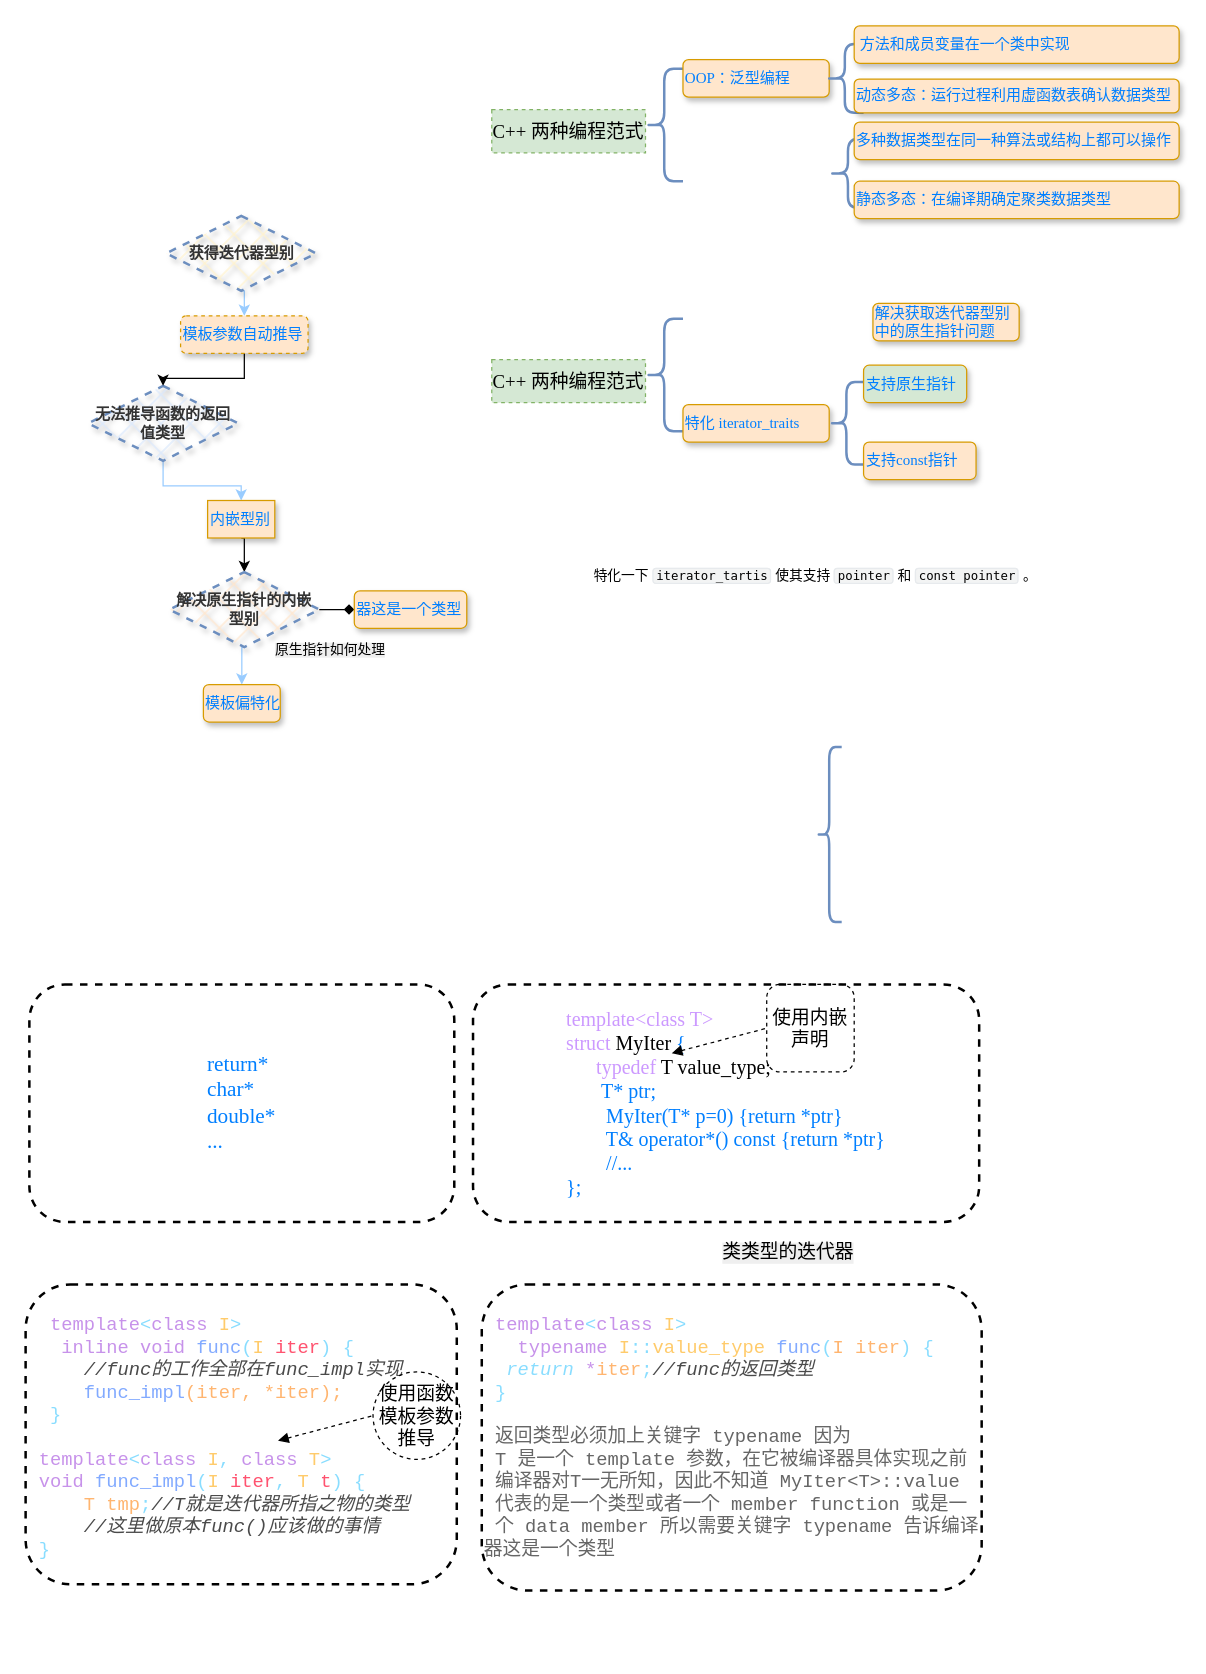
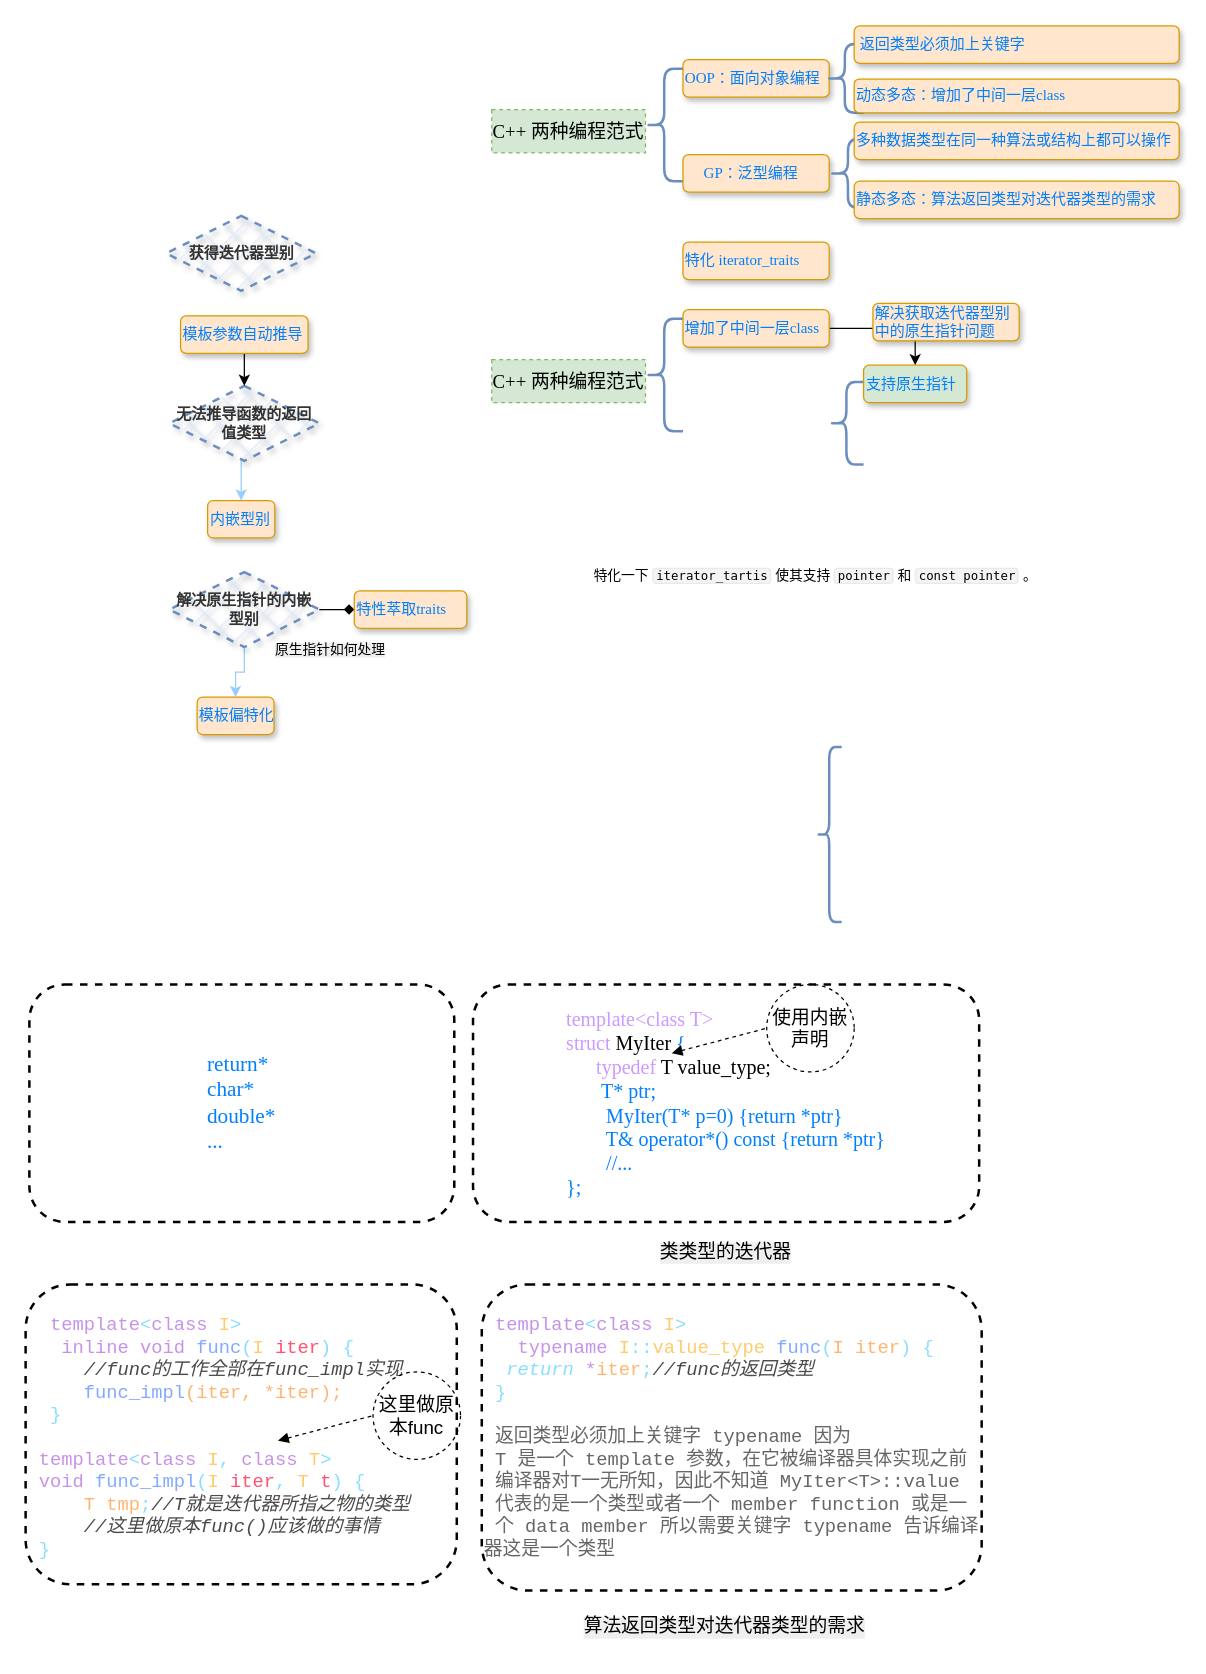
node "方法和成员变量在一个类中实现": label "方法和成员变量在一个类中实现" -> "返回类型必须加上关键字"
node "OOP：泛型编程": label "OOP：泛型编程" -> "OOP：面向对象编程"
node "动态多态：运行过程利用虚函数表确认数据类型": label "动态多态：运行过程利用虚函数表确认数据类型" -> "动态多态：增加了中间一层class"
node "GP：泛型编程": added
node "静态多态：在编译期确定聚类数据类型": label "静态多态：在编译期确定聚类数据类型" -> "静态多态：算法返回类型对迭代器类型的需求"
node "获得迭代器型别": fillcolor #fff2cc -> #dae8fc
edge "获得迭代器型别" -> "模板参数自动推导": removed
node "增加了中间一层class": added
edge "增加了中间一层class" -> "支持原生指针": added
node "模板参数自动推导": style dashed -> solid
node "无法推导函数的返回值类型": moved (163, 423) -> (244, 423)
node "特化 iterator_traits": moved (756, 423) -> (756, 261)
node "支持const指针": removed
node "内嵌型别": shape rectangle -> rounded rectangle
edge "内嵌型别" -> "解决原生指针的内嵌型别": removed
node "解决原生指针的内嵌型别": fillcolor #ffe6cc -> #dae8fc
node "器这是一个类型": label "器这是一个类型" -> "特性萃取traits"
node "模板偏特化": moved (242, 703) -> (236, 716)
node "使用内嵌声明": shape rounded rectangle -> ellipse
node "类类型的迭代器": moved (794, 1253) -> (731, 1253)
node "使用函数模板参数推导": label "使用函数模板参数推导" -> "这里做原本func"
node "算法返回类型对迭代器类型的需求": added
